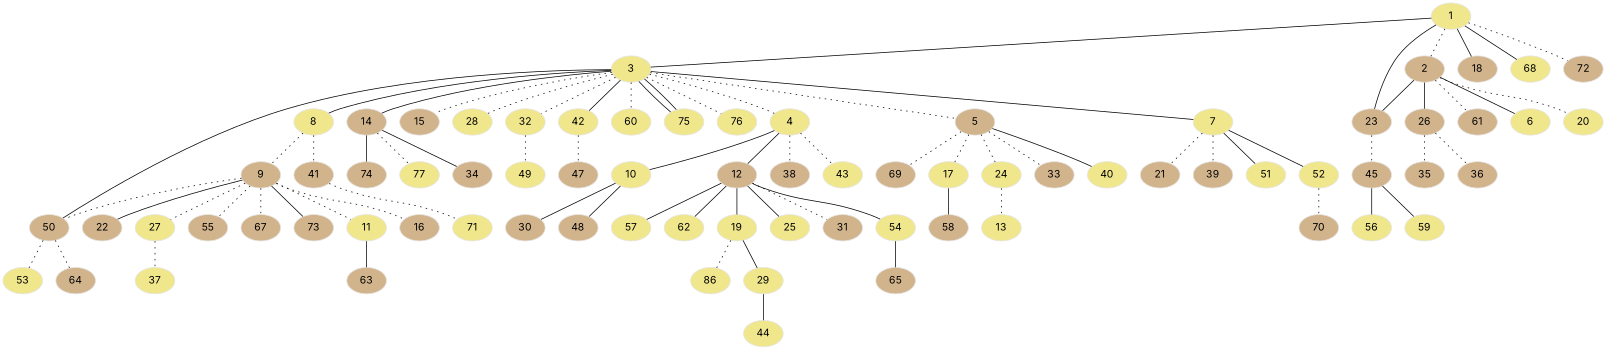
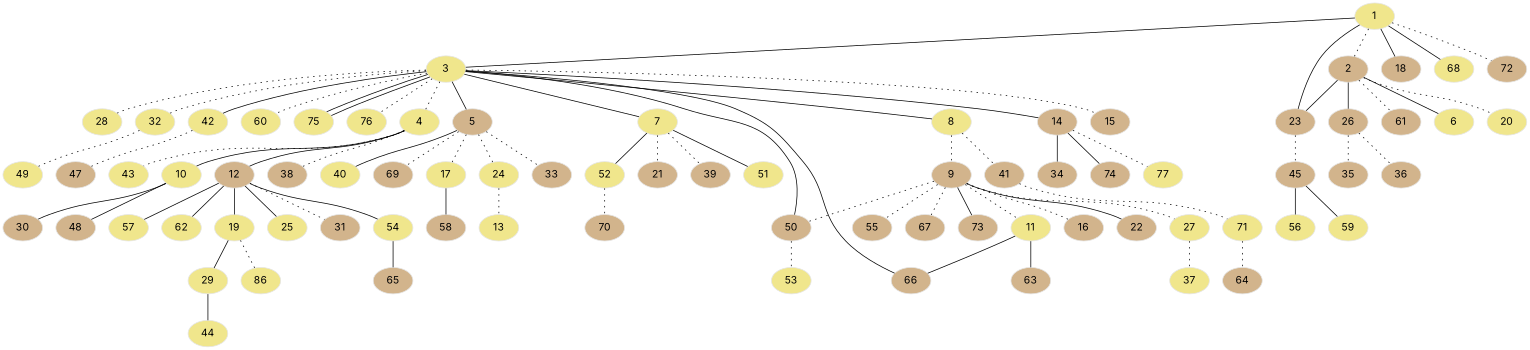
edge "3" -- "5": style dotted -> solid
edge "50" -- "64": now "71" -- "64"
node "66": added
